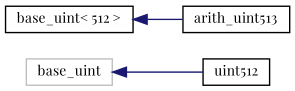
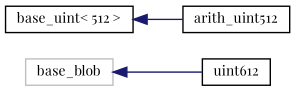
node "arith_uint513": label "arith_uint513" -> "arith_uint512"
node "base_uint": label "base_uint" -> "base_blob"
node "uint512": label "uint512" -> "uint612"
